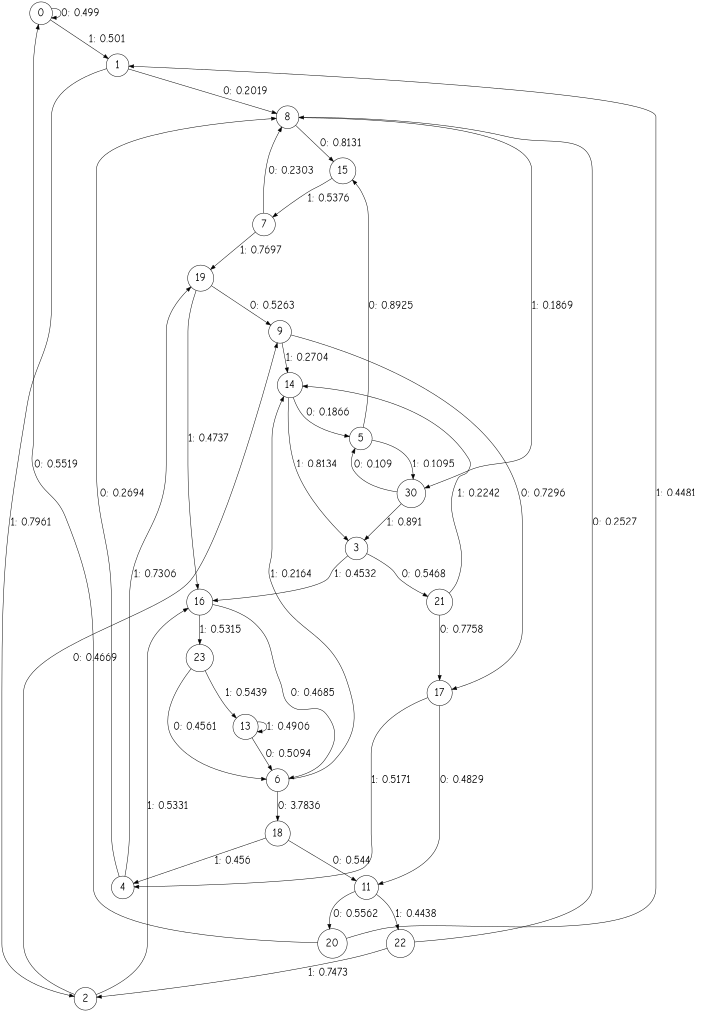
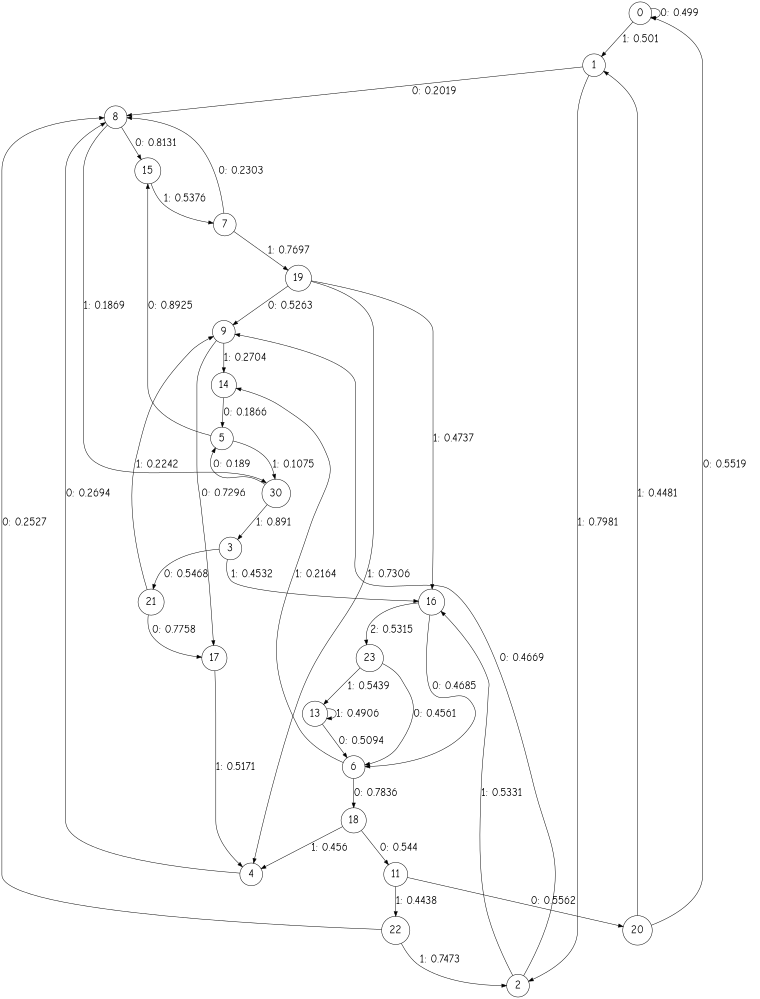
edge "21" -> "14": now "21" -> "9"
edge "30" -> "5": label "0: 0.109    " -> "0: 0.189    "
edge "5" -> "30": label "1: 0.1095   " -> "1: 0.1075   "
edge "14" -> "3": removed, label "1: 0.8134"
edge "1" -> "2": label "1: 0.7961   " -> "1: 0.7981   "
edge "4" -> "19": reversed
edge "16" -> "23": label "1: 0.5315   " -> "2: 0.5315   "
edge "6" -> "18": label "0: 3.7836   " -> "0: 0.7836   "
edge "17" -> "11": removed, label "0: 0.4829"
